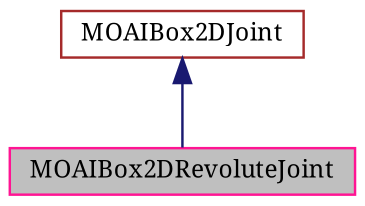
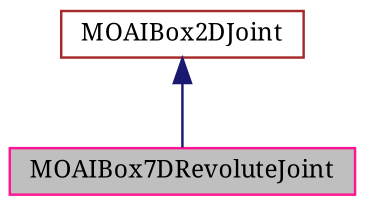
node "MOAIBox2DRevoluteJoint": label "MOAIBox2DRevoluteJoint" -> "MOAIBox7DRevoluteJoint"
